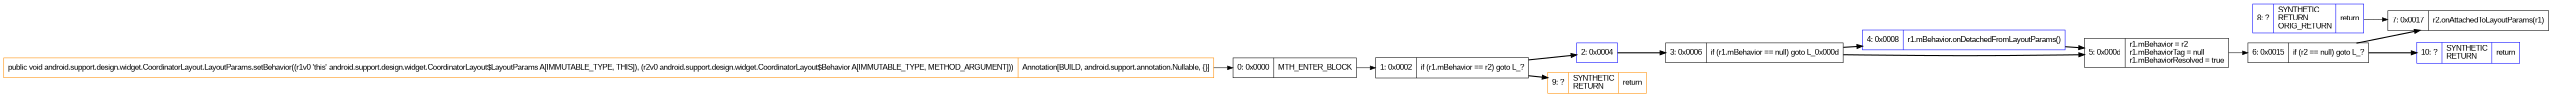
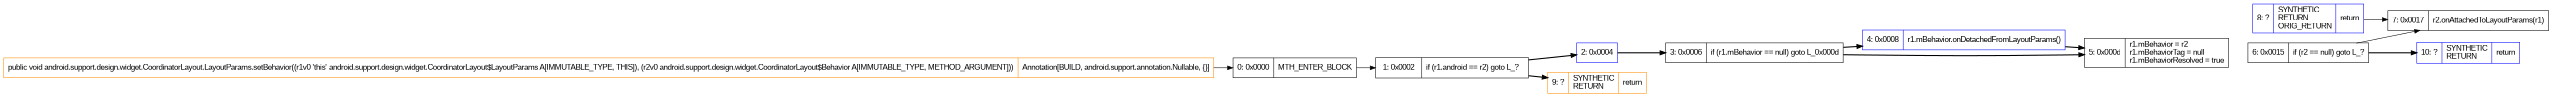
edge "6: 0x0015" -> "7: 0x0017": style bold -> solid
edge "5: 0x000d" -> "6: 0x0015": removed
node "1: 0x0002": text "if (r1.mBehavior == r2) goto L_?" -> "if (r1.android == r2) goto L_?"
